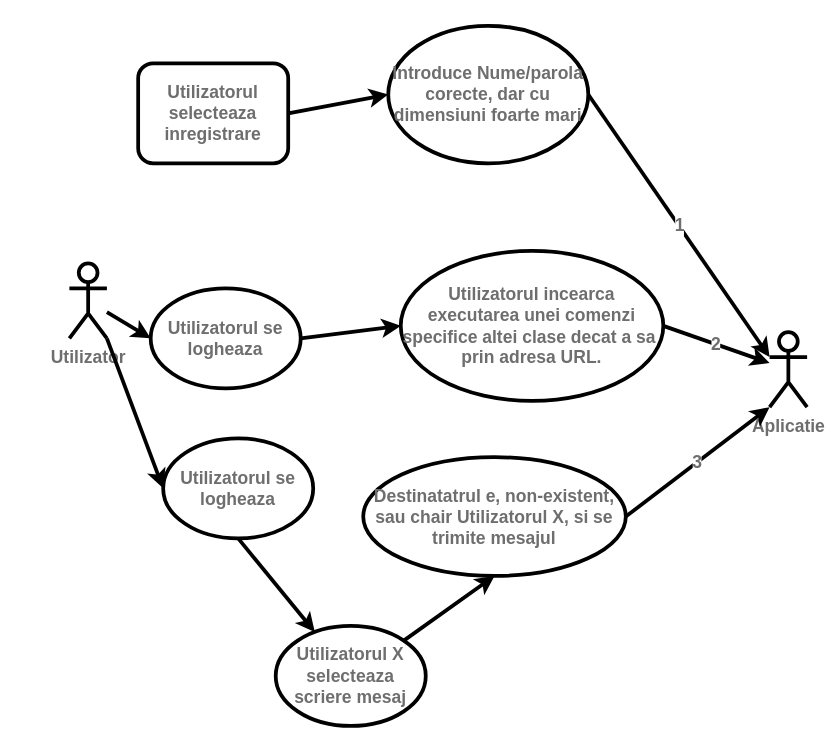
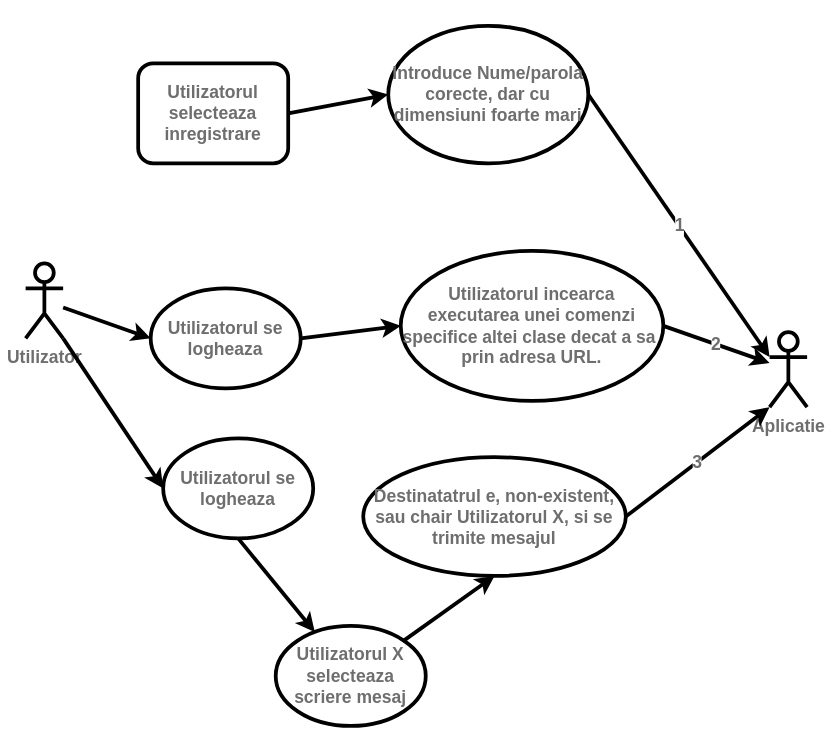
node "Utilizator": moved (88, 301) -> (44, 301)
